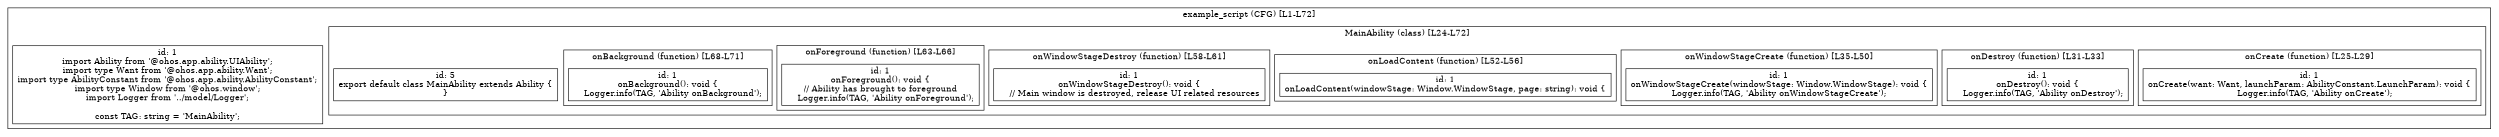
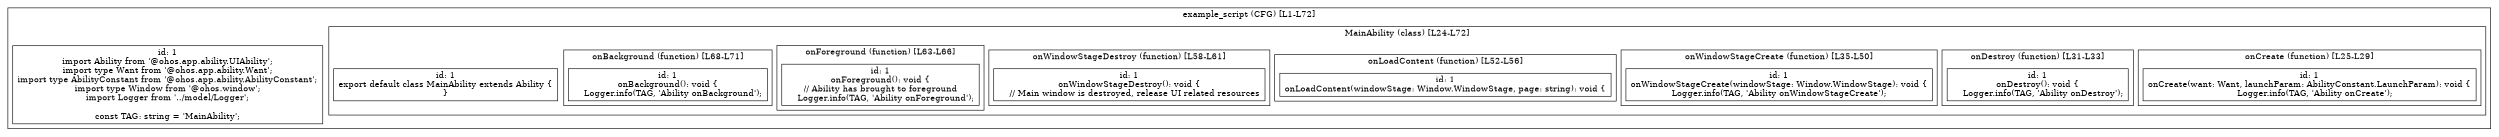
node "id: 5 export default class MainAbility extends Ability { }": label "id: 5 export default class MainAbility extends Ability { }" -> "id: 1 export default class MainAbility extends Ability { }"
